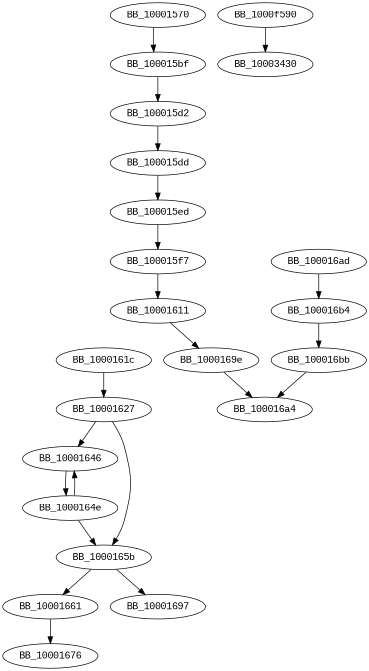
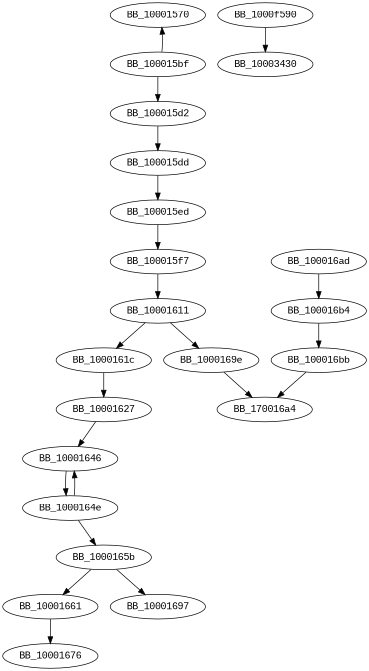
edge "BB_10001570" -> "BB_100015bf": reversed
edge "BB_10001611" -> "BB_1000161c": added
node "BB_100016a4": label "BB_100016a4" -> "BB_170016a4"
edge "BB_10001627" -> "BB_1000165b": removed
